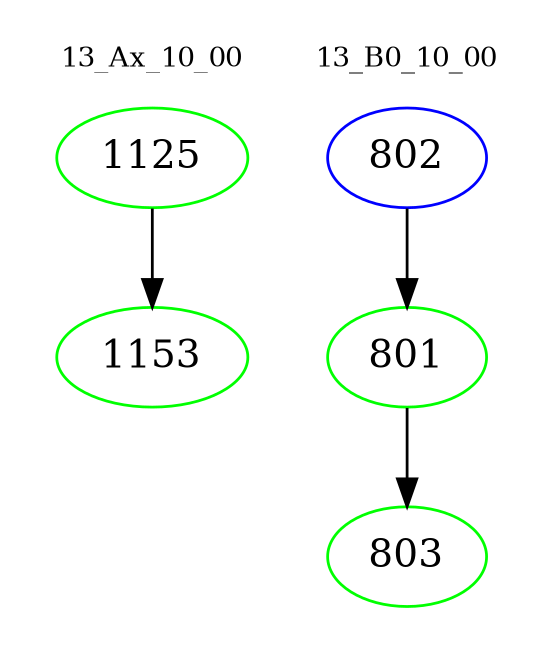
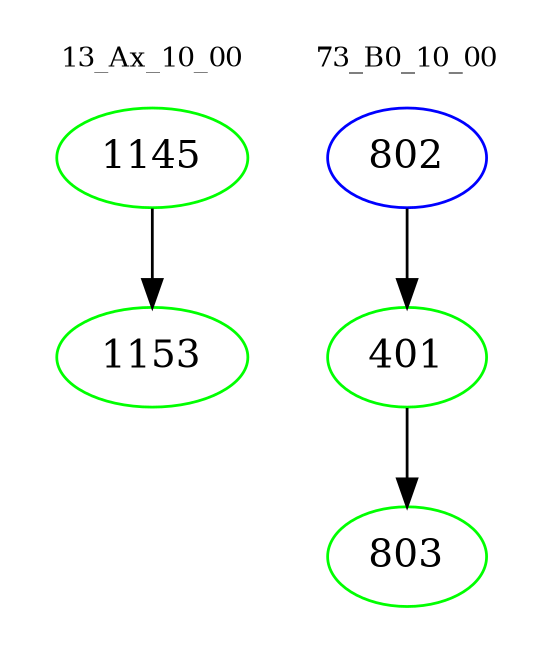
cluster "13_B0_10_00": label "13_B0_10_00" -> "73_B0_10_00"
node "1125": label "1125" -> "1145"
node "801": label "801" -> "401"
